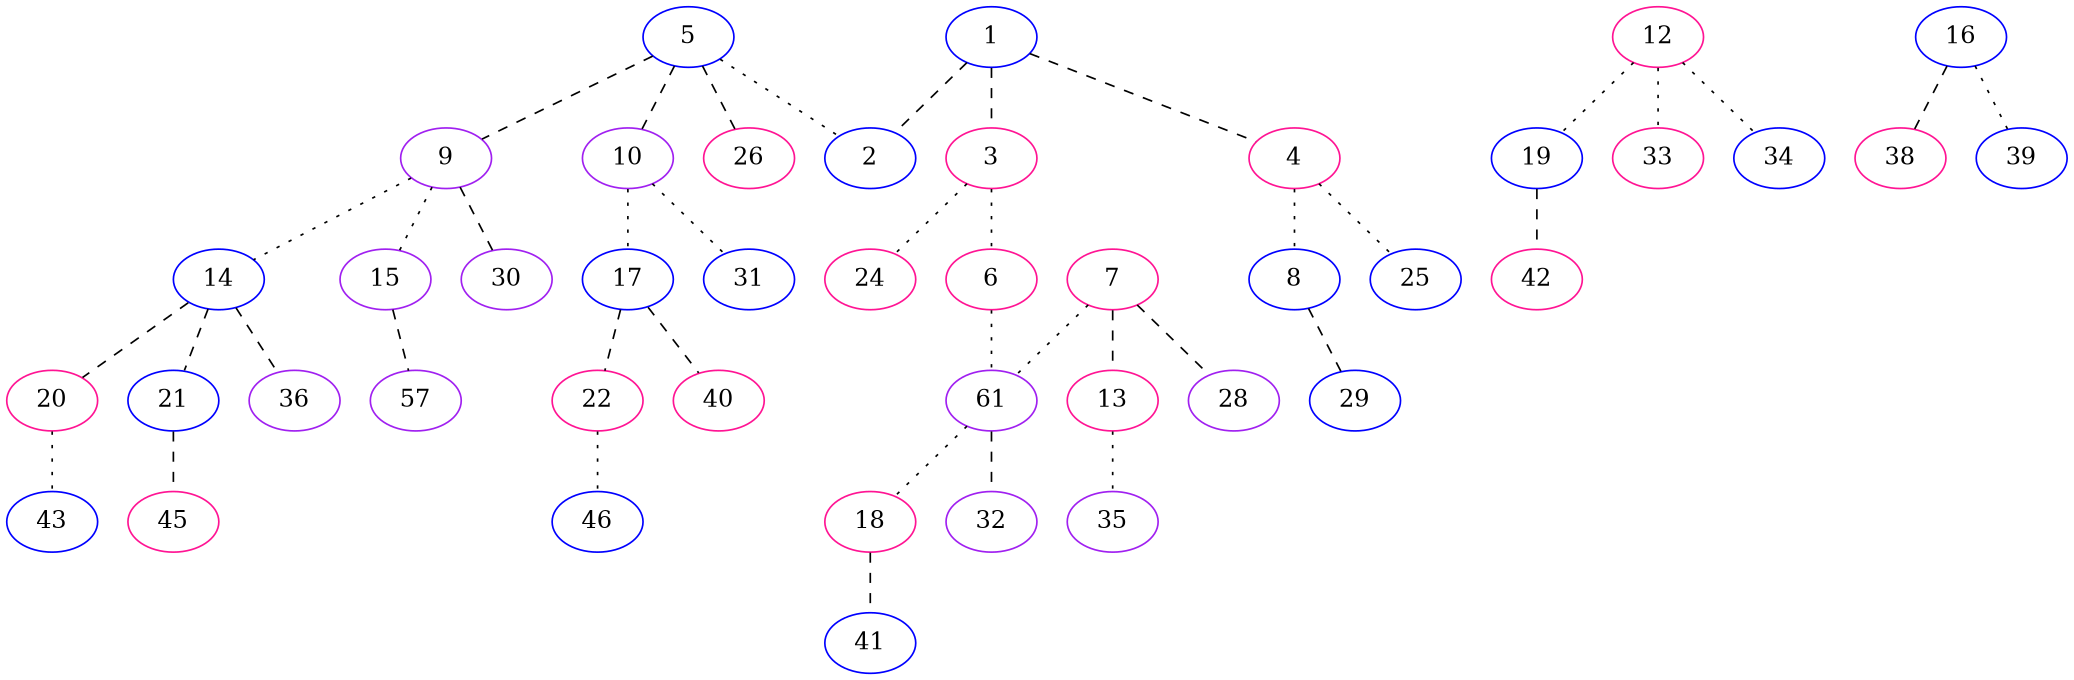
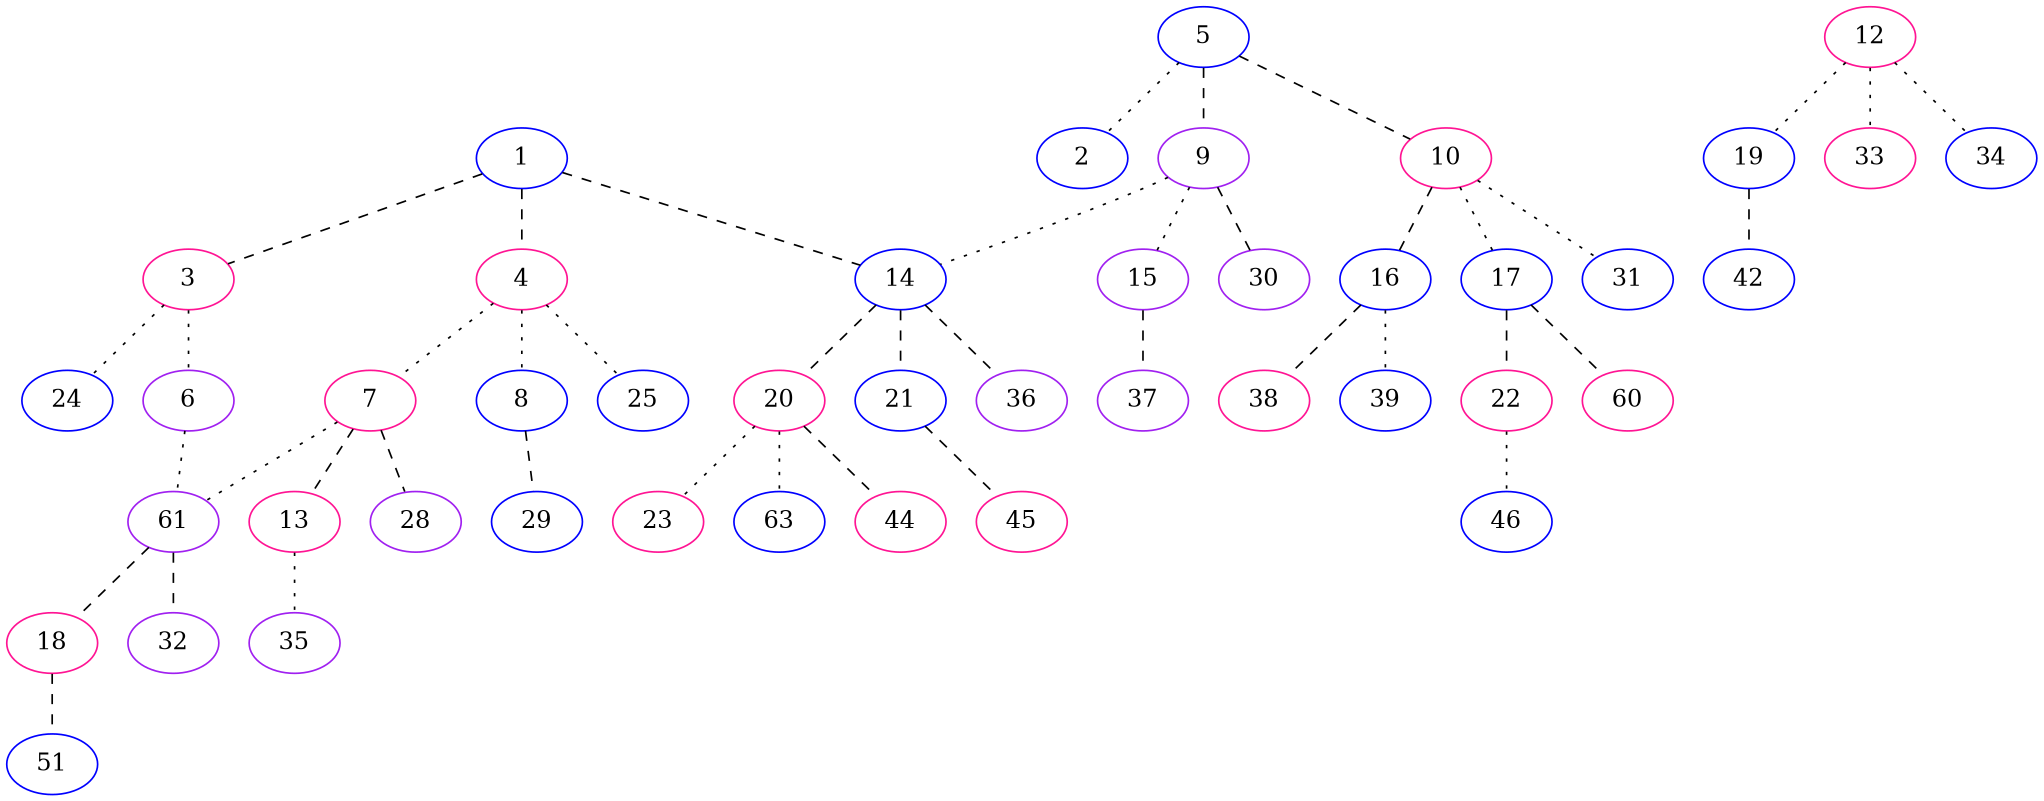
edge "1" -- "2": now "1" -- "14"
node "10": color purple -> deeppink
node "26": removed
edge "10" -- "16": added
node "24": color deeppink -> blue
node "6": color deeppink -> purple
node "42": color deeppink -> blue
edge "4" -- "7": added
node "57": label "57" -> "37"
node "40": label "40" -> "60"
edge "61" -- "18": style dotted -> dashed
node "43": label "43" -> "63"
node "23": added
node "44": added
node "41": label "41" -> "51"
